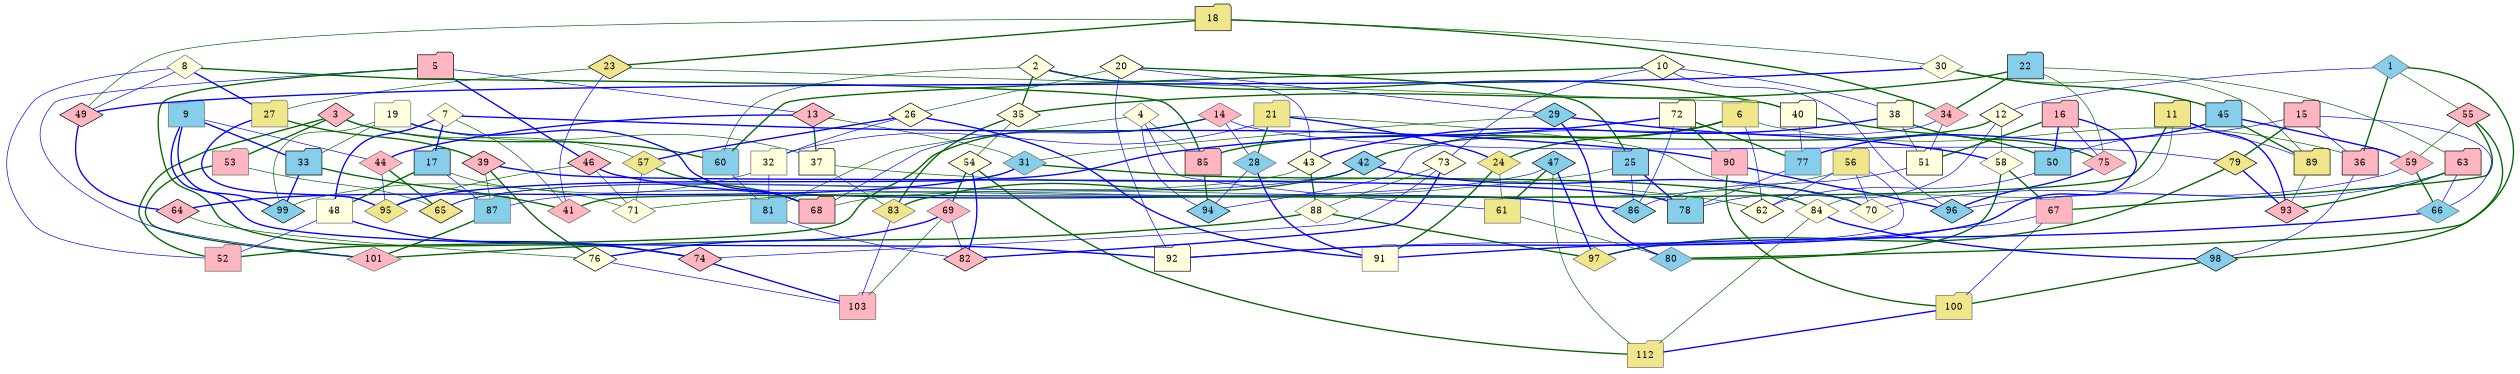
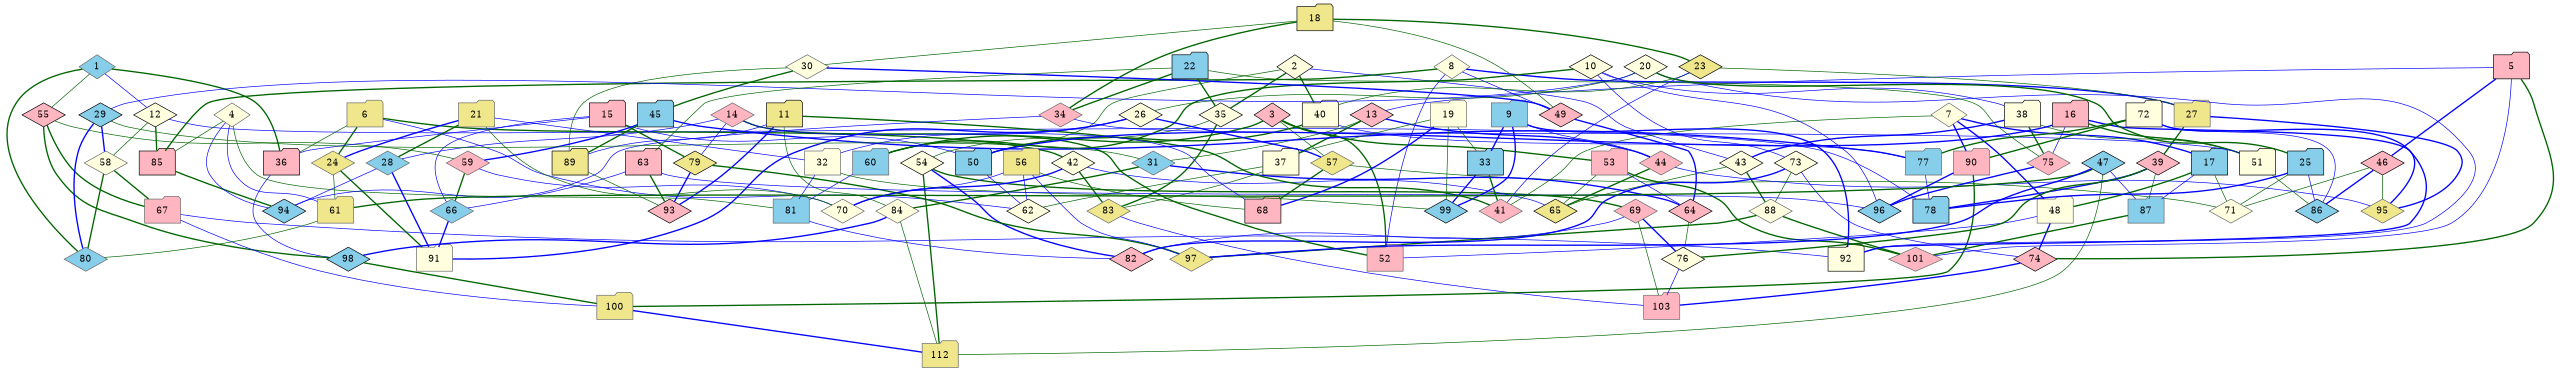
node "42": fillcolor skyblue -> lightyellow
edge "51" -- "86": color blue -> darkgreen
edge "53" -- "64": added
